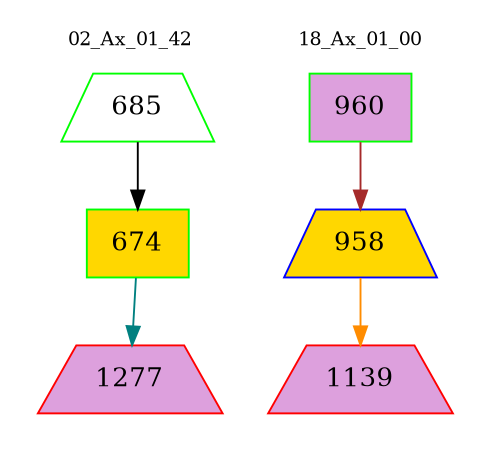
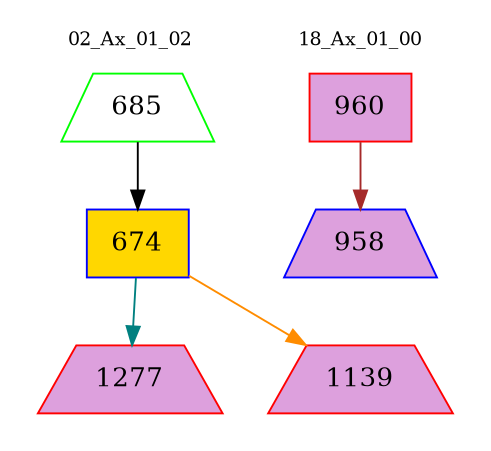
cluster "02_Ax_01_42": label "02_Ax_01_42" -> "02_Ax_01_02"
node "960": color green -> red
node "674": color green -> blue
node "958": fillcolor gold -> plum
edge "958" -> "1139": now "674" -> "1139"
